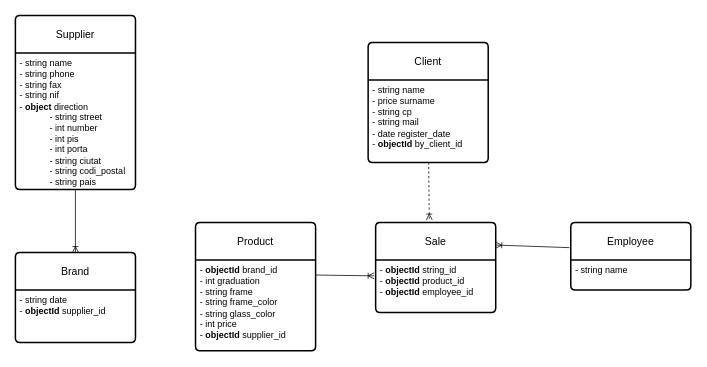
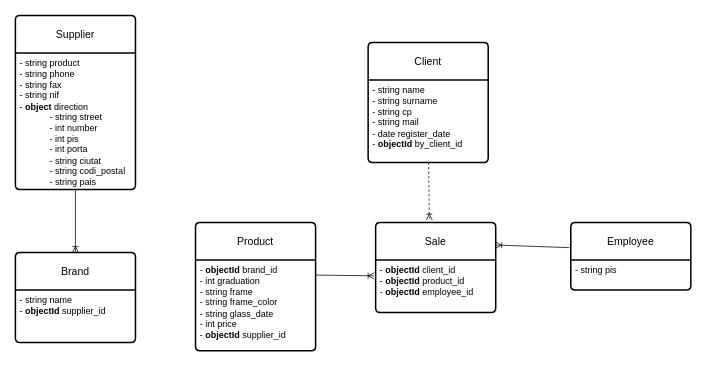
node "- string name - price surname - string cp - string mail - date register_date - objectId by_client_id": label "- string name - price surname - string cp - string mail - date register_date - objectId by_client_id" -> "- string name - string surname - string cp - string mail - date register_date - objectId by_client_id"
node "- string name - string phone - string fax - string nif - object direction - string street - int number - int pis - int porta - string ciutat - string codi_postal - string pais": label "- string name - string phone - string fax - string nif - object direction - string street - int number - int pis - int porta - string ciutat - string codi_postal - string pais" -> "- string product - string phone - string fax - string nif - object direction - string street - int number - int pis - int porta - string ciutat - string codi_postal - string pais"
node "- string name": label "- string name" -> "- string pis"
node "- objectId string_id - objectId product_id - objectId employee_id": label "- objectId string_id - objectId product_id - objectId employee_id" -> "- objectId client_id - objectId product_id - objectId employee_id"
node "- objectId brand_id - int graduation - string frame - string frame_color - string glass_color - int price - objectId supplier_id": label "- objectId brand_id - int graduation - string frame - string frame_color - string glass_color - int price - objectId supplier_id" -> "- objectId brand_id - int graduation - string frame - string frame_color - string glass_date - int price - objectId supplier_id"
node "- string date - objectId supplier_id": label "- string date - objectId supplier_id" -> "- string name - objectId supplier_id"
